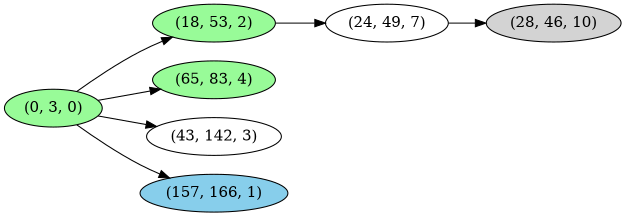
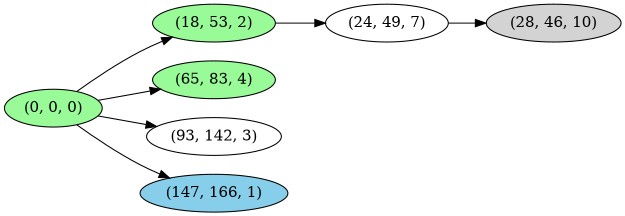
node "(0, 3, 0)": label "(0, 3, 0)" -> "(0, 0, 0)"
node "(43, 142, 3)": label "(43, 142, 3)" -> "(93, 142, 3)"
node "(157, 166, 1)": label "(157, 166, 1)" -> "(147, 166, 1)"
